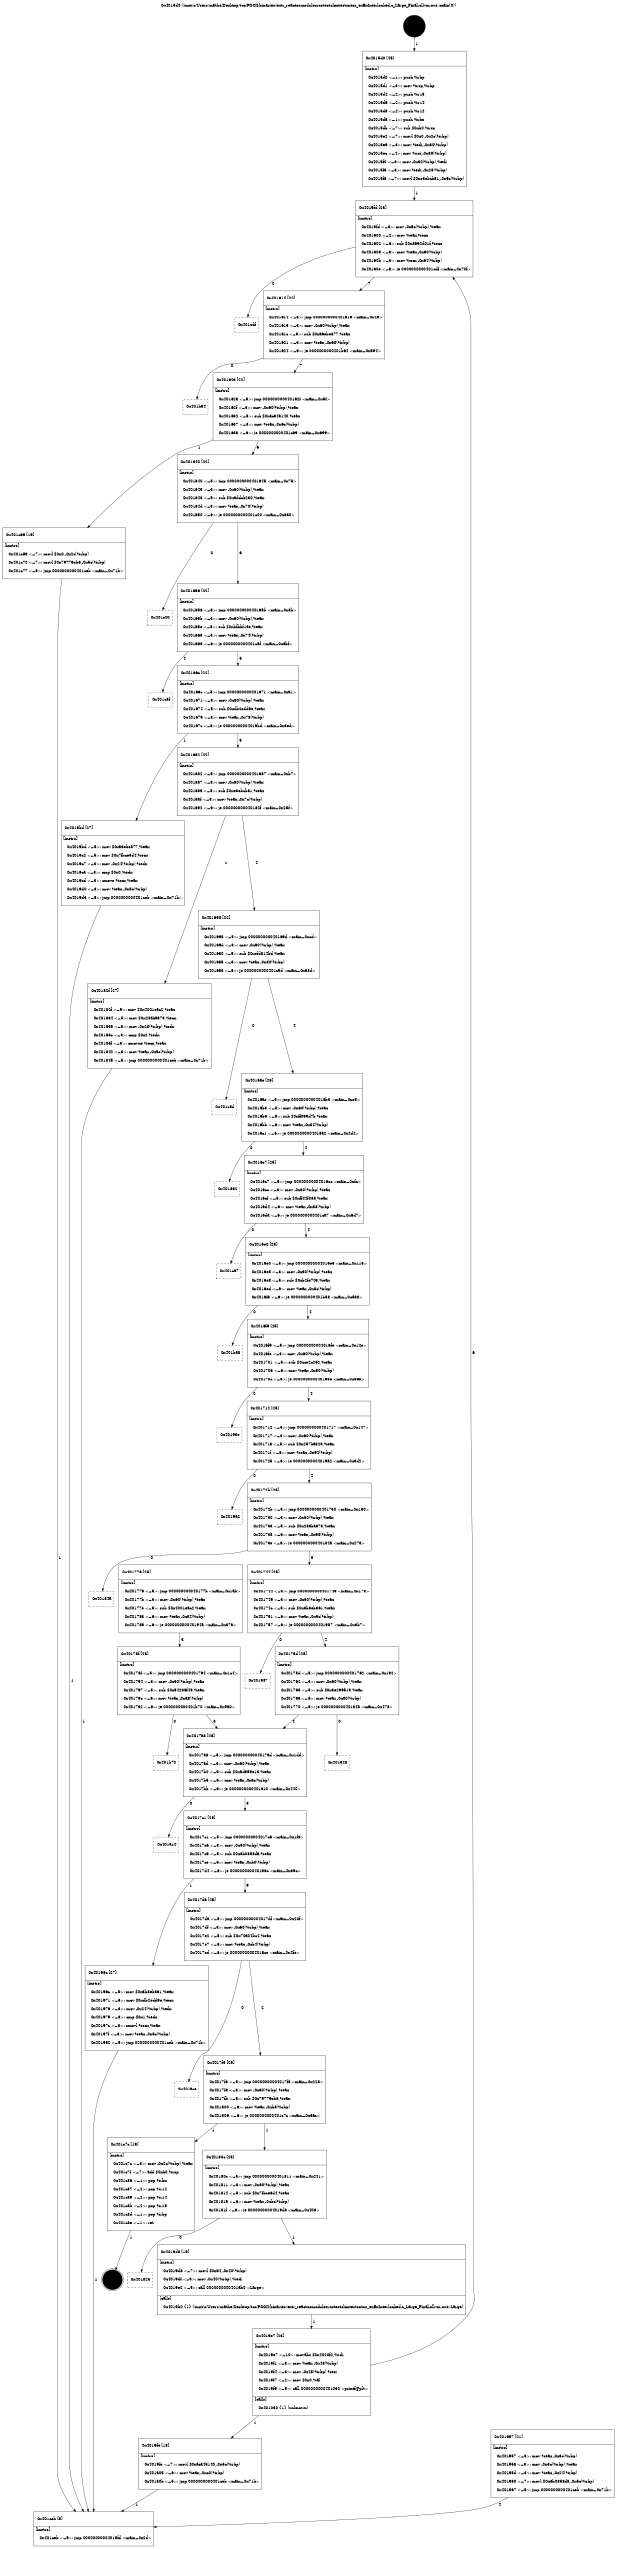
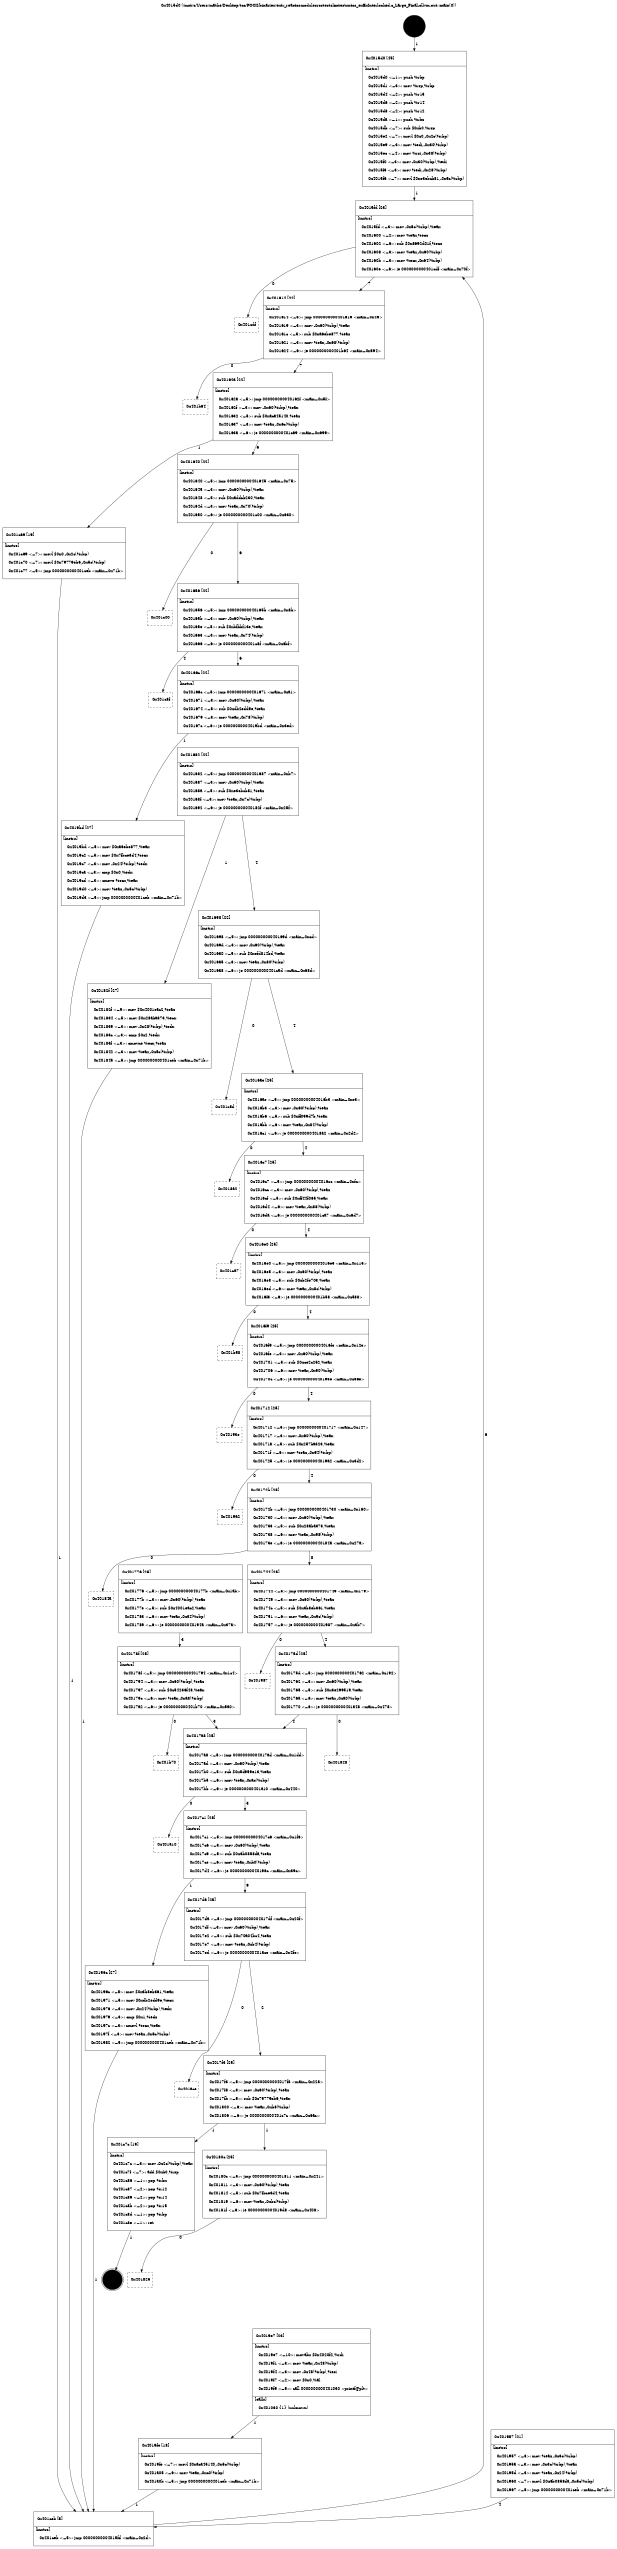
edge "0x40166c [22]" -> "0x401682 [22]": removed, label "5"
edge "0x4019e7 [23]" -> "0x4015fd [23]": now "0x401ceb [5]" -> "0x4015fd [23]"
node "0x4019d8 [15]": removed
